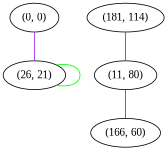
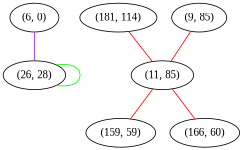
node "(0, 0)": label "(0, 0)" -> "(6, 0)"
node "(9, 85)": added
node "(26, 21)": label "(26, 21)" -> "(26, 28)"
node "(11, 80)": label "(11, 80)" -> "(11, 85)"
node "(159, 59)": added
